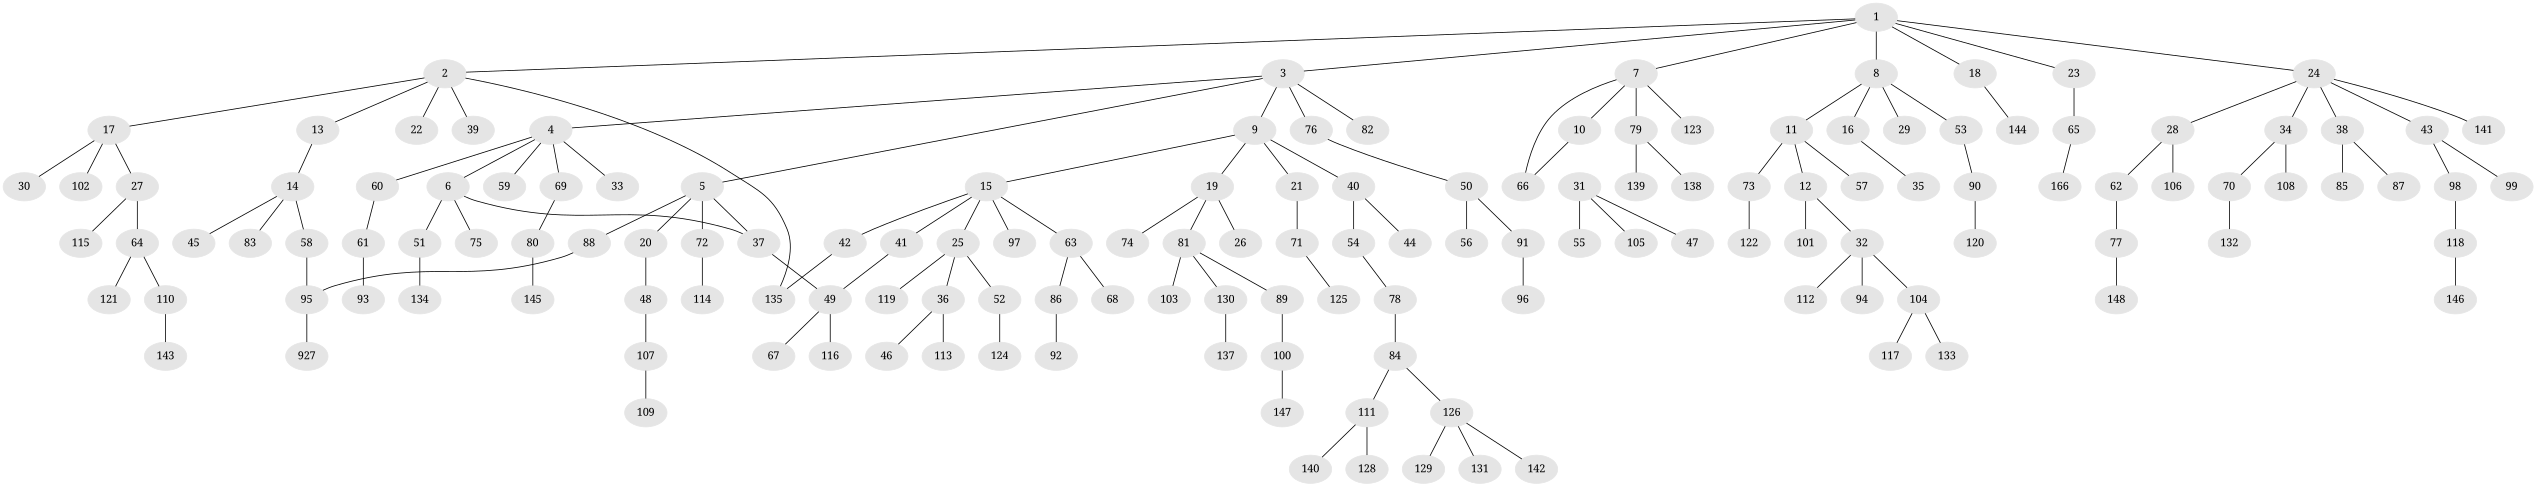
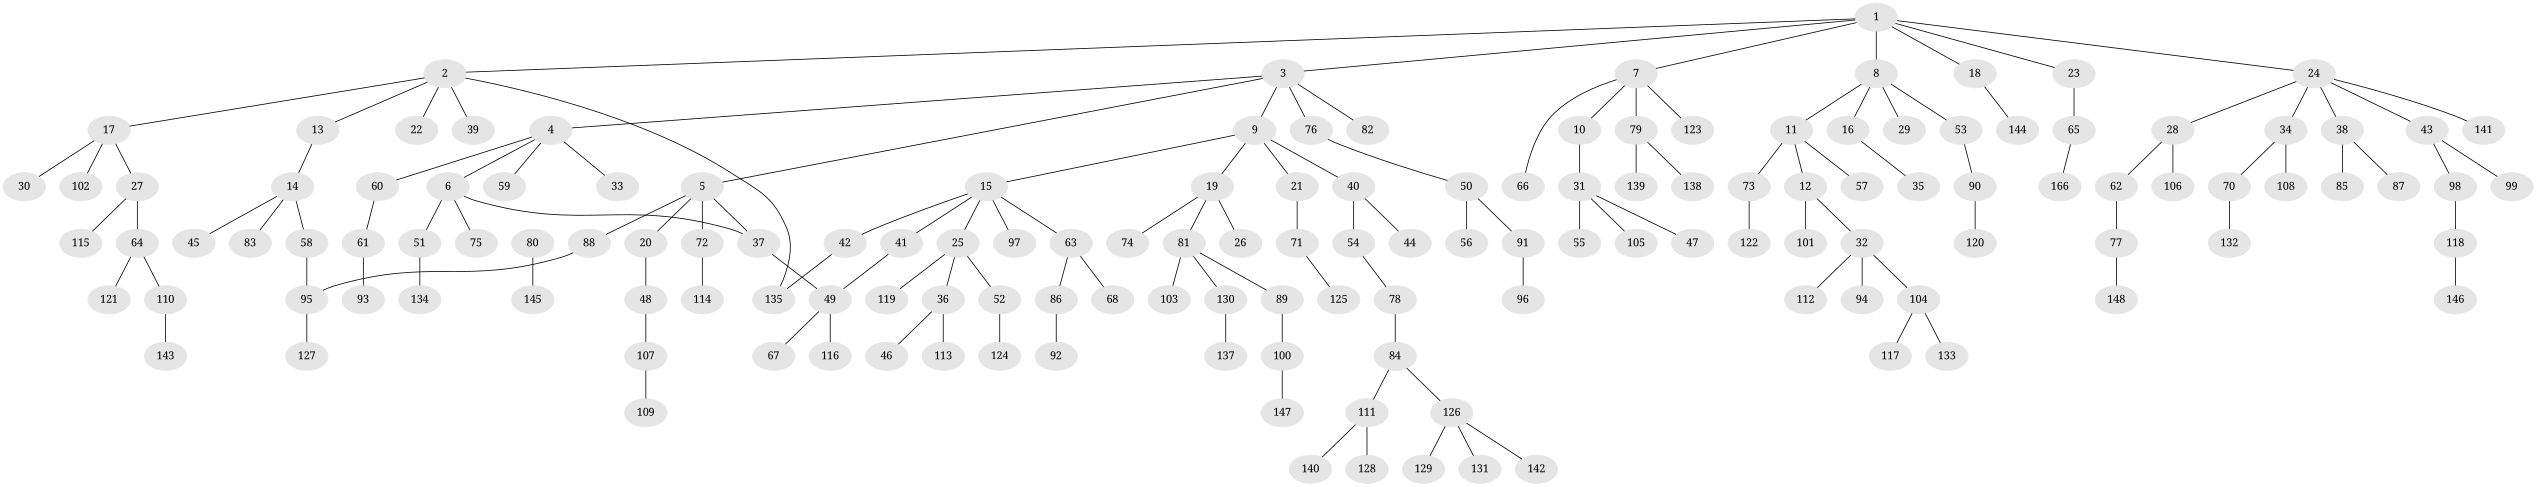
edge "10" -- "66": now "10" -- "31"
node "69": removed
node "927": label "927" -> "127"
